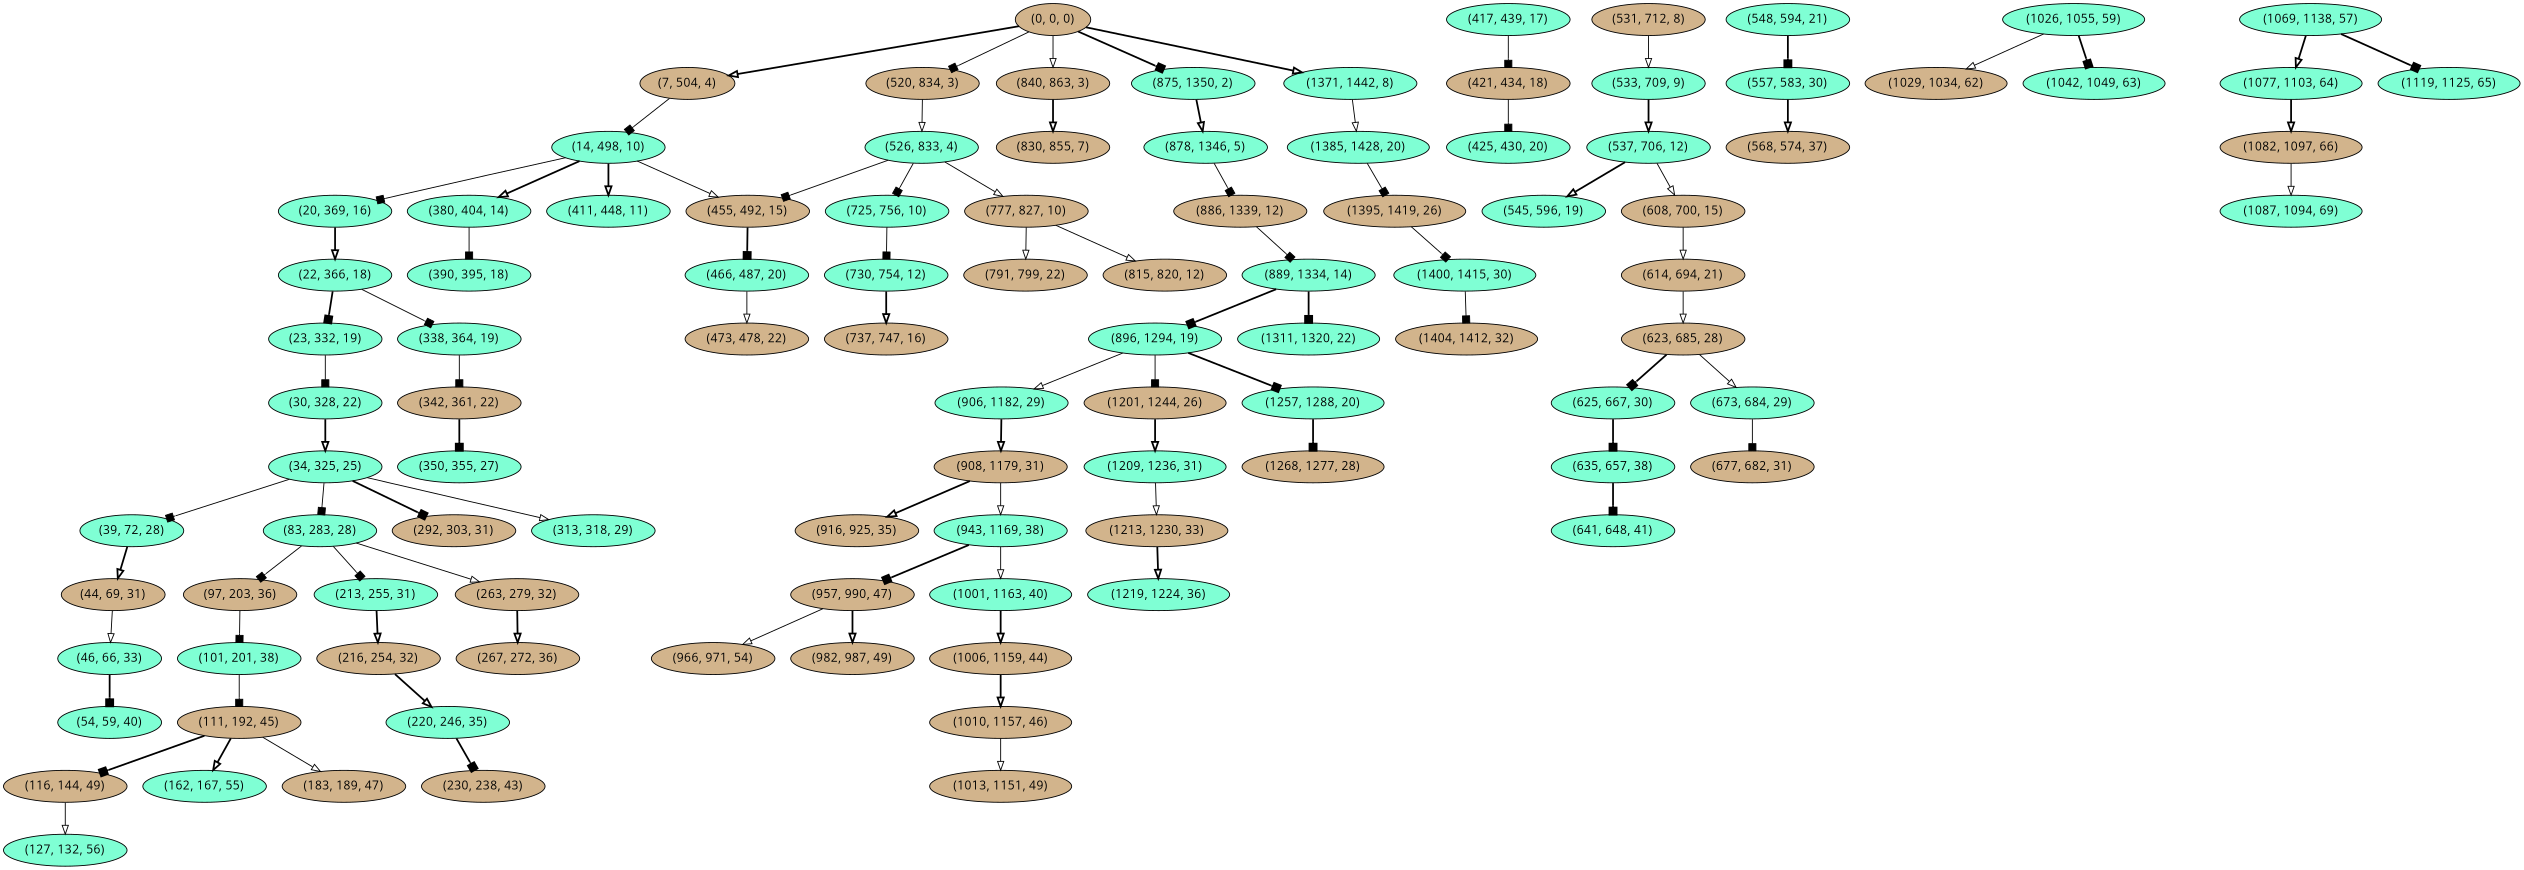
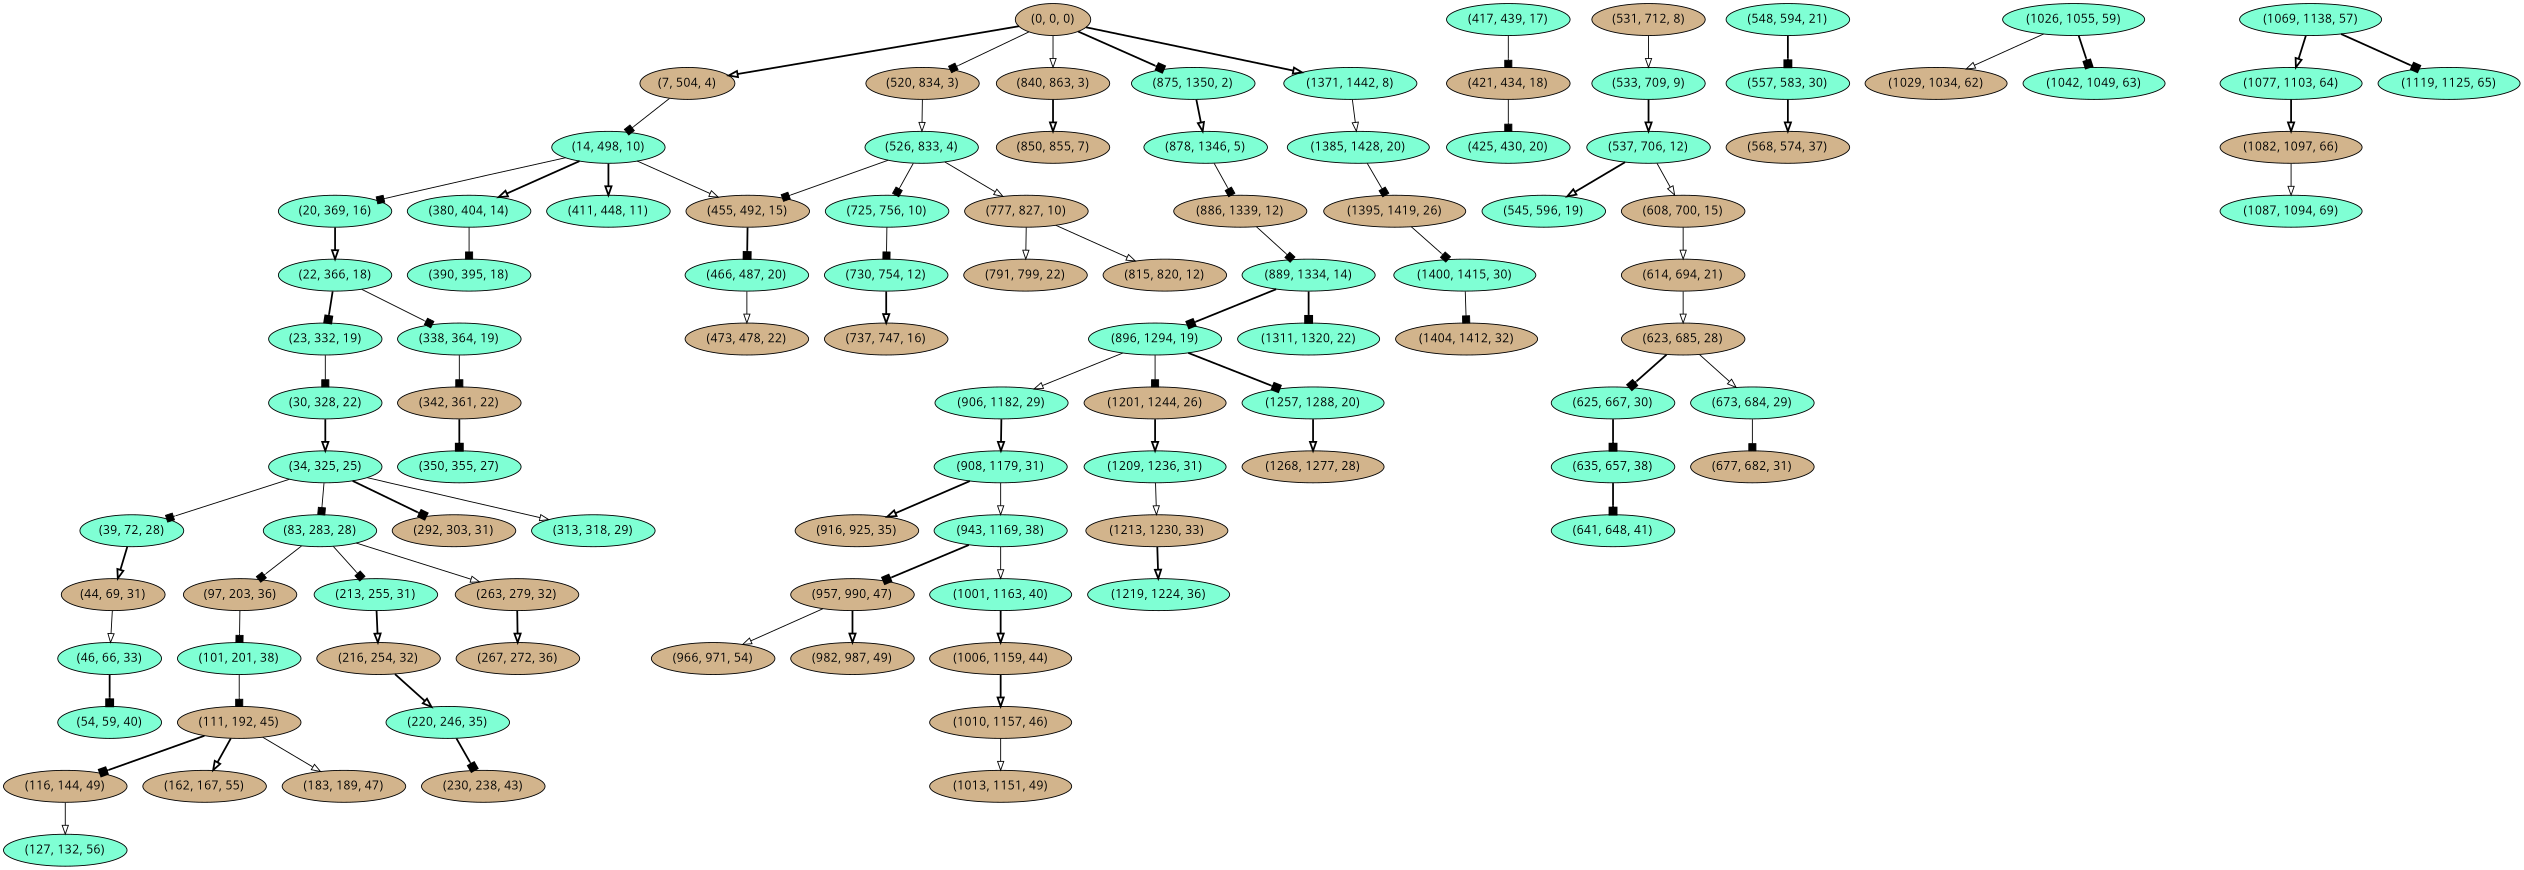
node "(830, 855, 7)": label "(830, 855, 7)" -> "(850, 855, 7)"
edge "(1257, 1288, 20)" -> "(1268, 1277, 28)": arrowhead box -> onormal
node "(908, 1179, 31)": fillcolor tan -> aquamarine
node "(162, 167, 55)": fillcolor aquamarine -> tan
